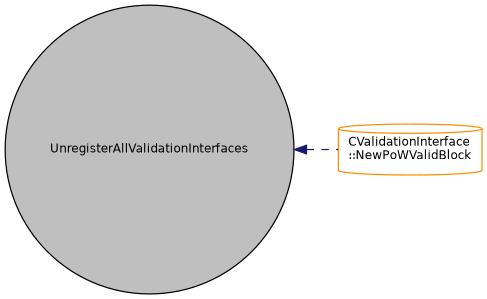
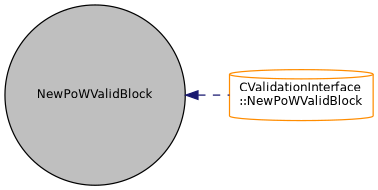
node "UnregisterAllValidationInterfaces": label "UnregisterAllValidationInterfaces" -> "NewPoWValidBlock"
